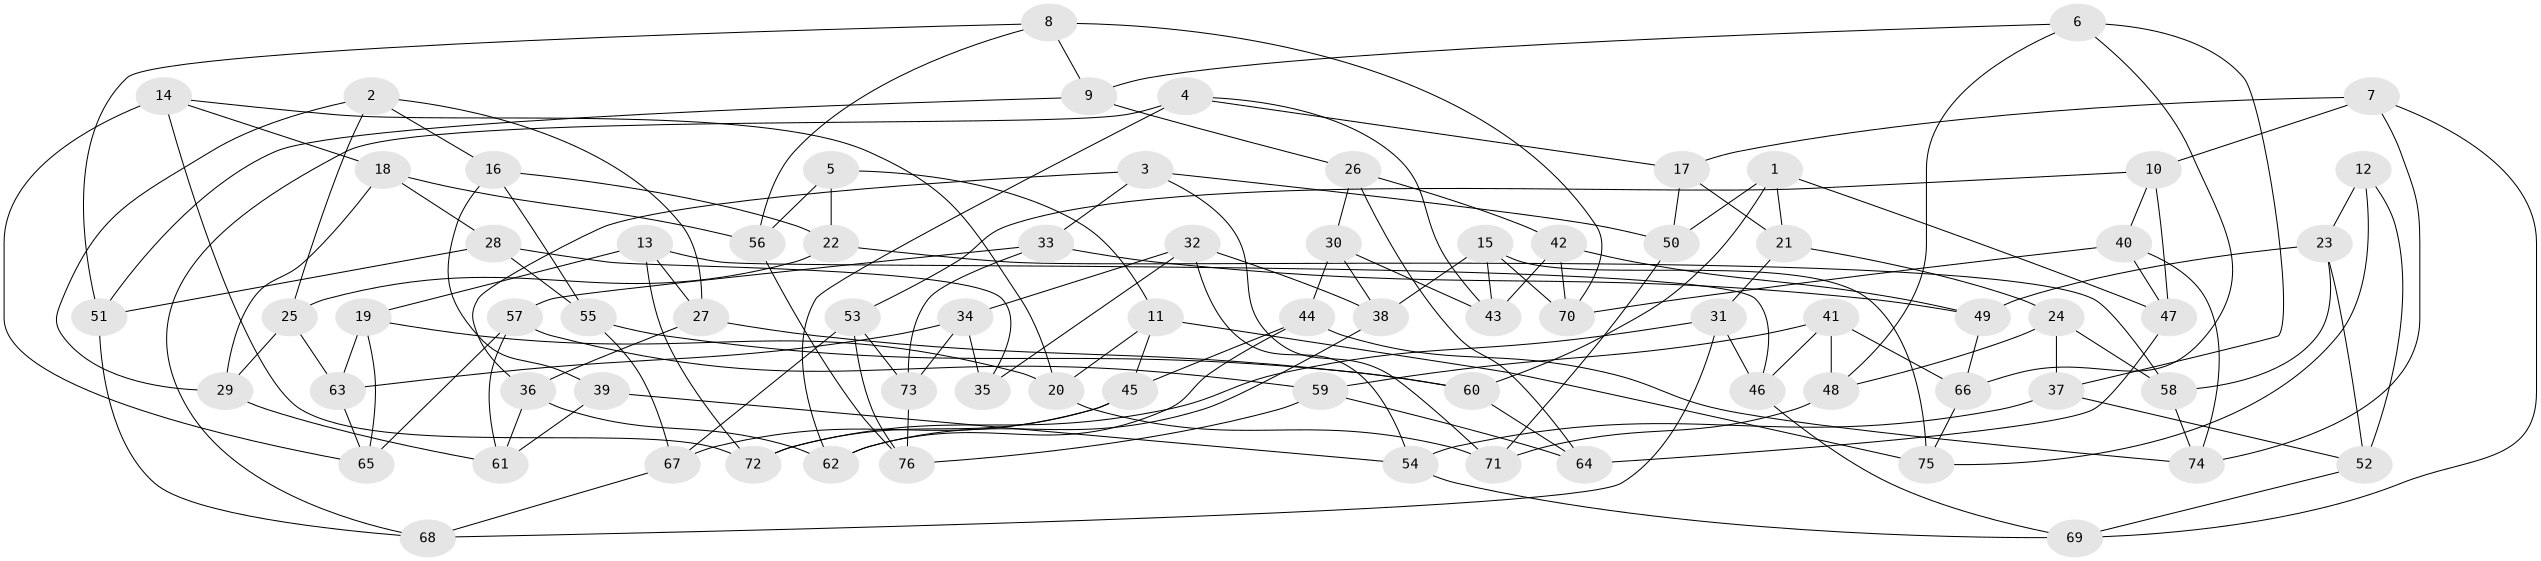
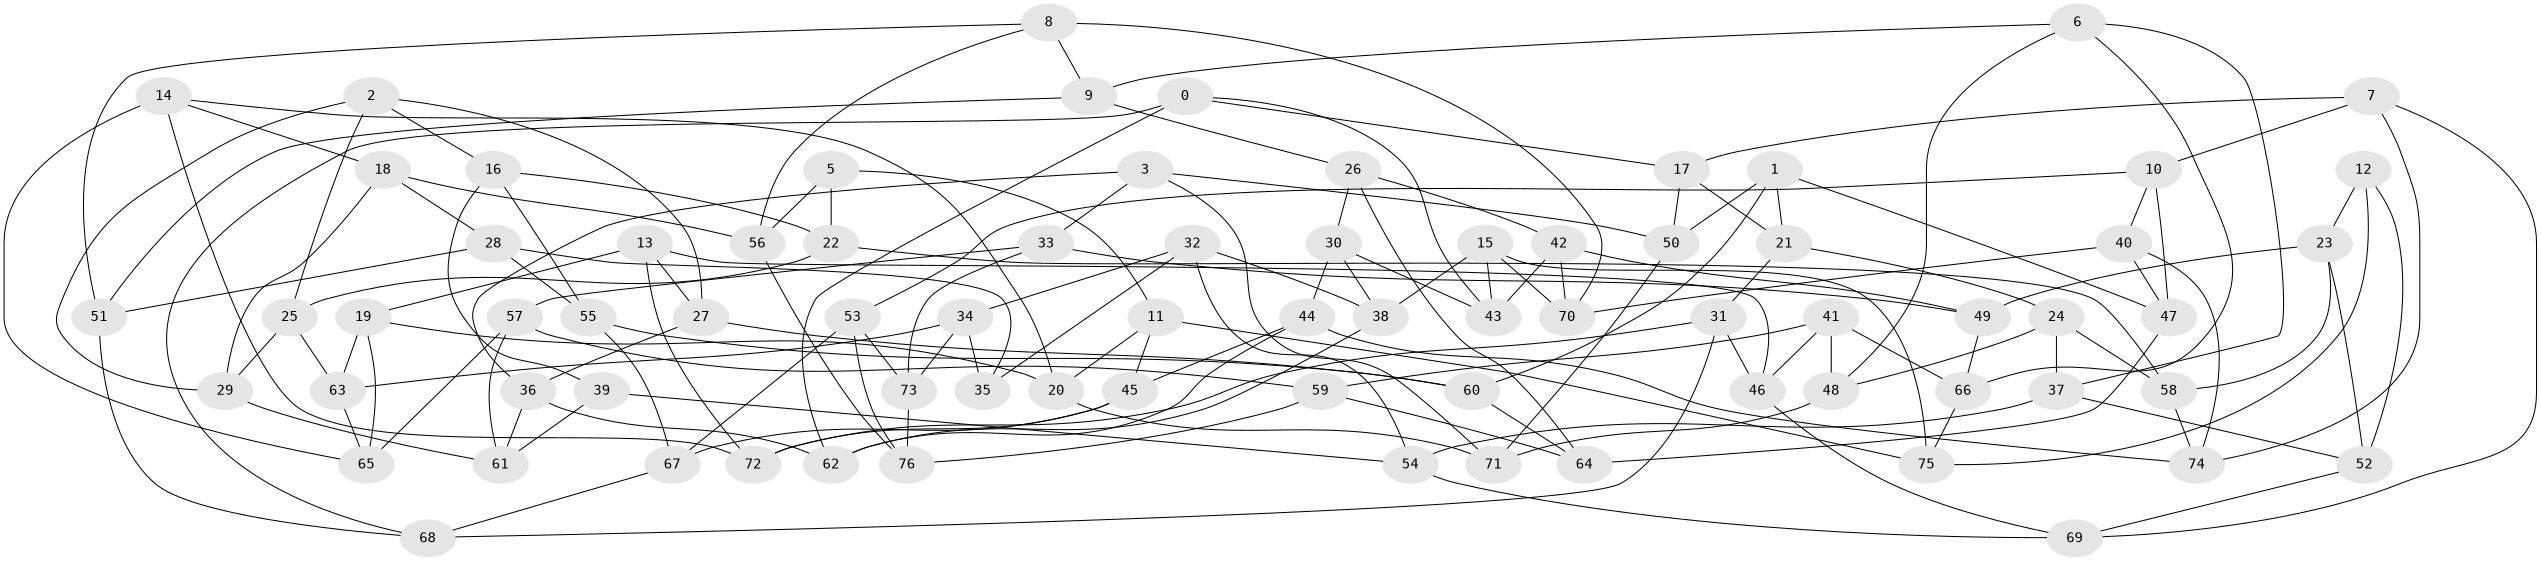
node "4": label "4" -> "0"
